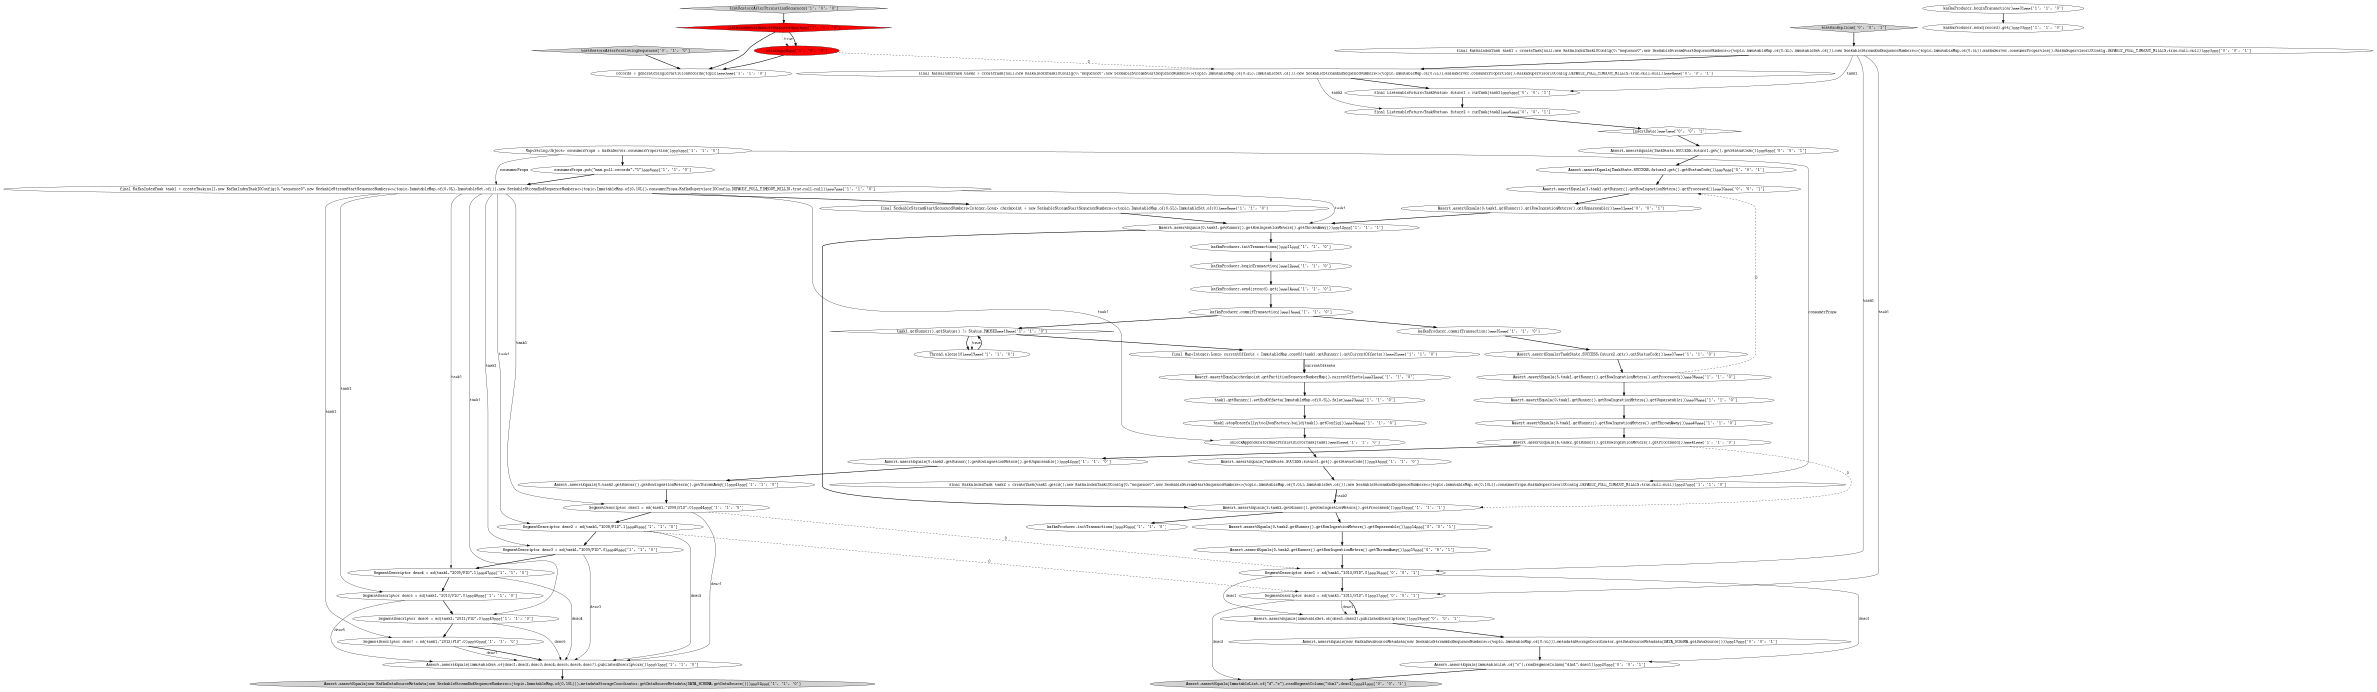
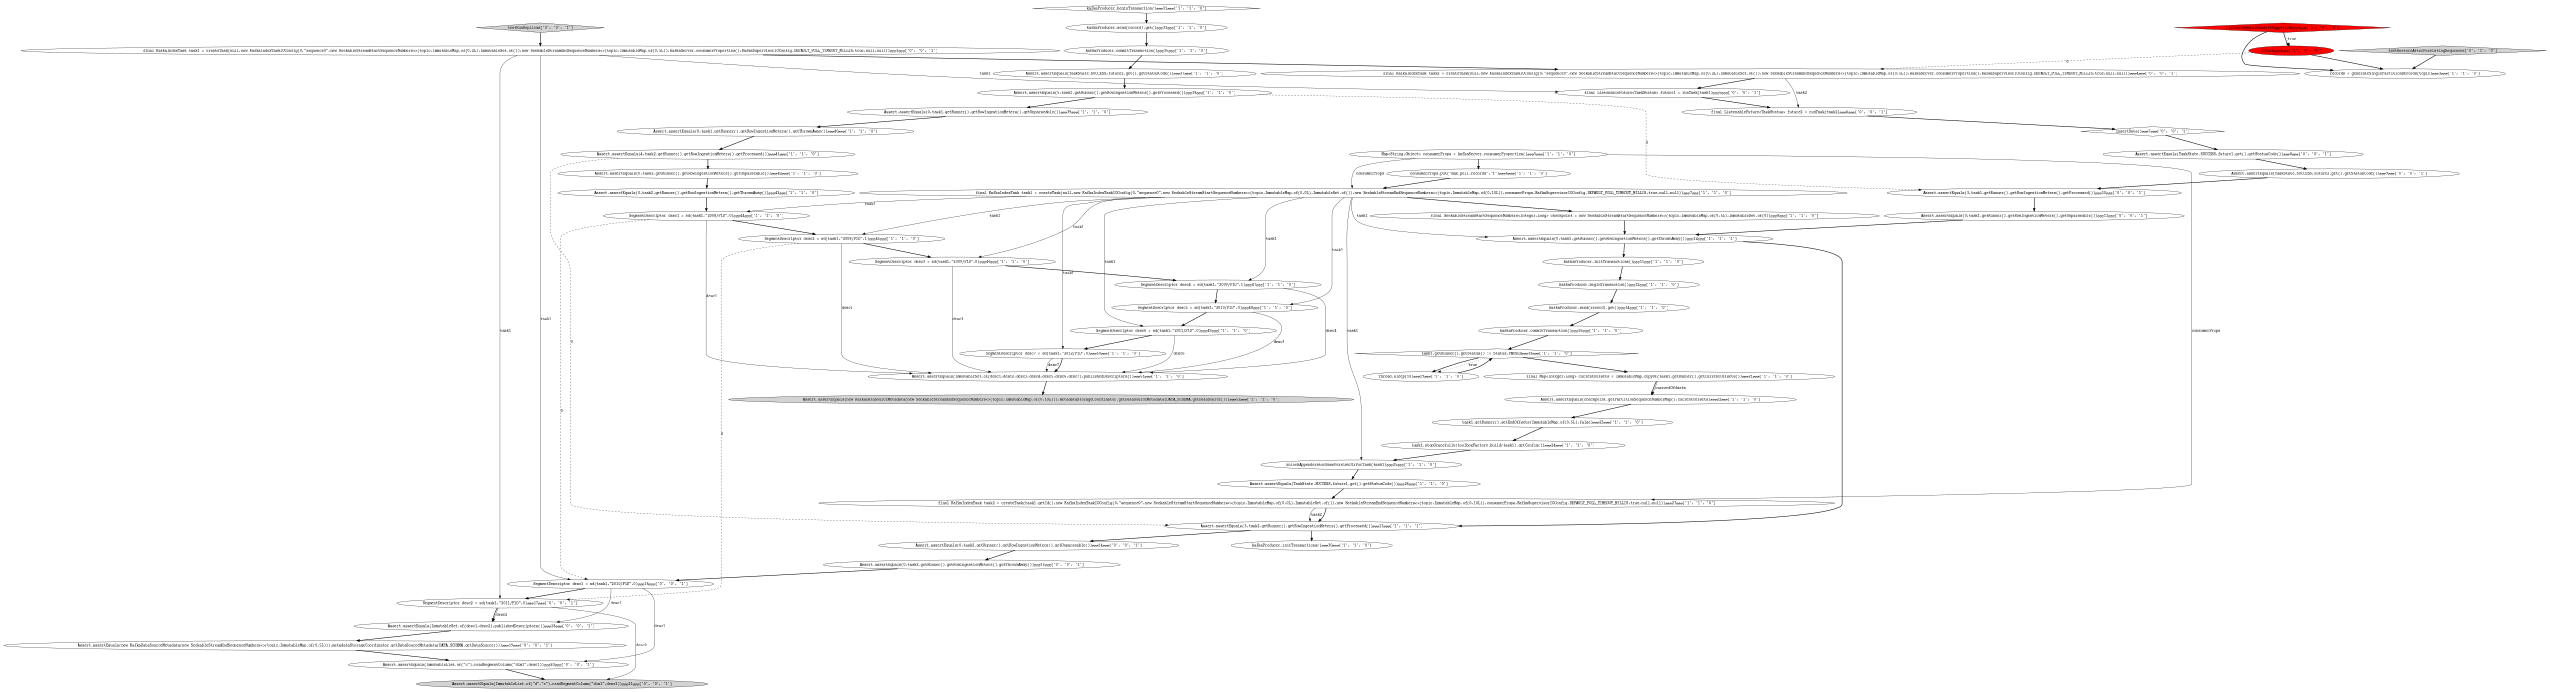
node "testRestoreAfterPersistingSequences['1', '0', '0']": removed
node "kafkaProducer.beginTransaction()@@@31@@@['1', '1', '0']": shape ellipse -> diamond
edge "kafkaProducer.commitTransaction()@@@16@@@['1', '1', '0']" -> "kafkaProducer.commitTransaction()@@@35@@@['1', '1', '0']": now "kafkaProducer.send(record).get()@@@33@@@['1', '1', '0']" -> "kafkaProducer.commitTransaction()@@@35@@@['1', '1', '0']"
